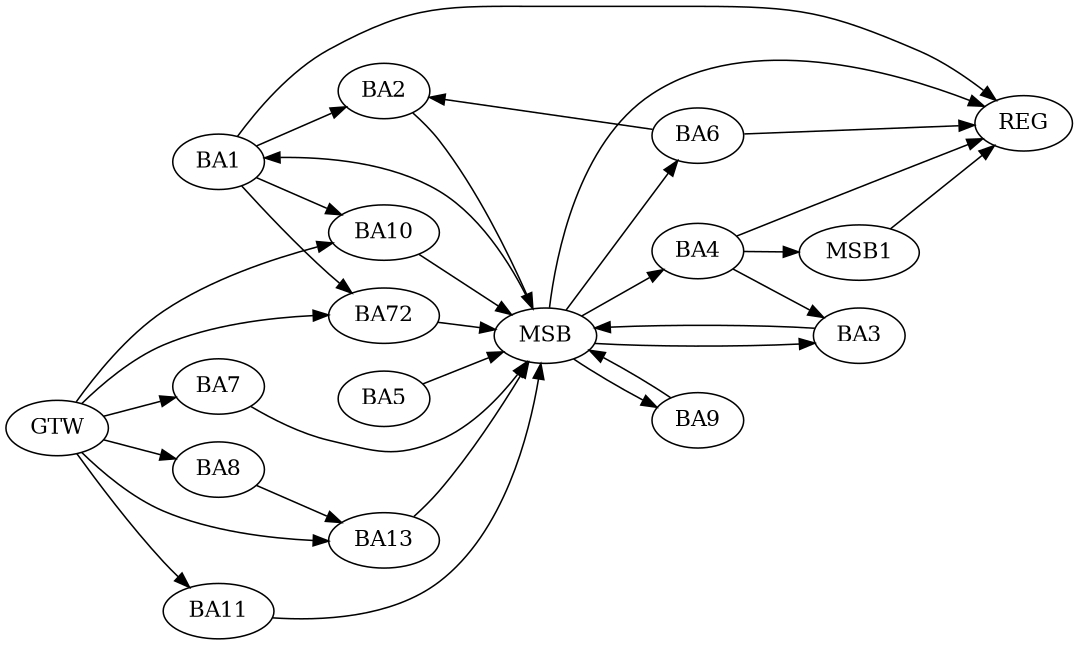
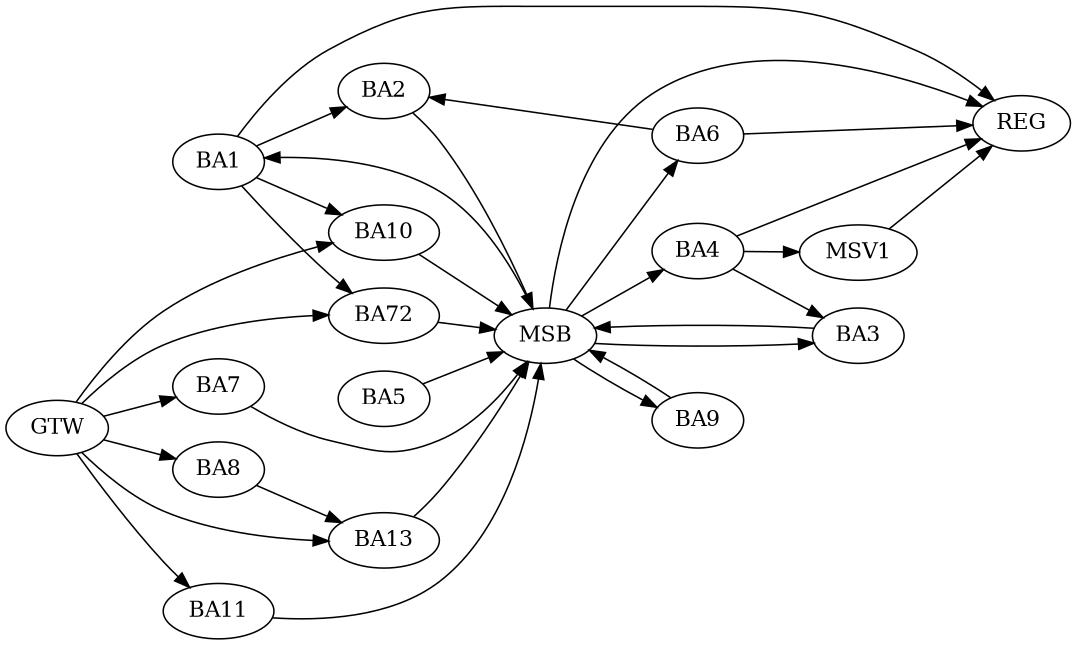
node "MSB1": label "MSB1" -> "MSV1"
